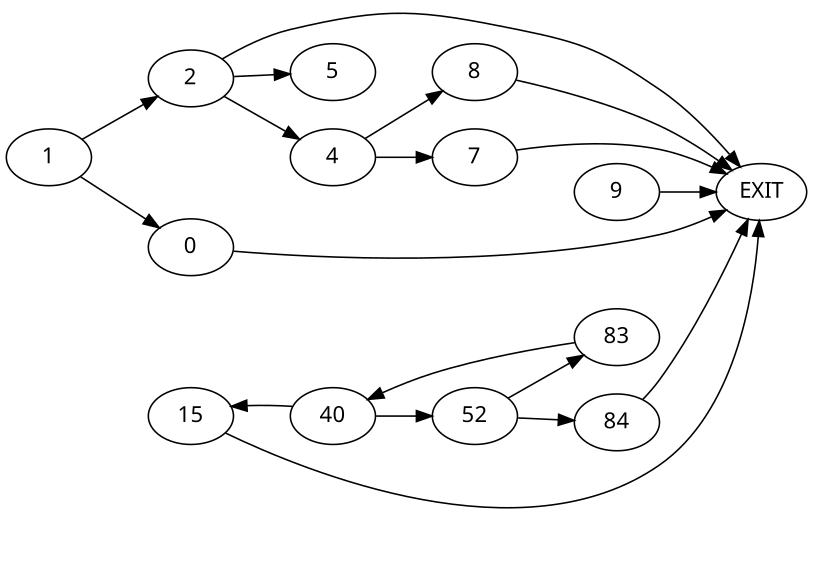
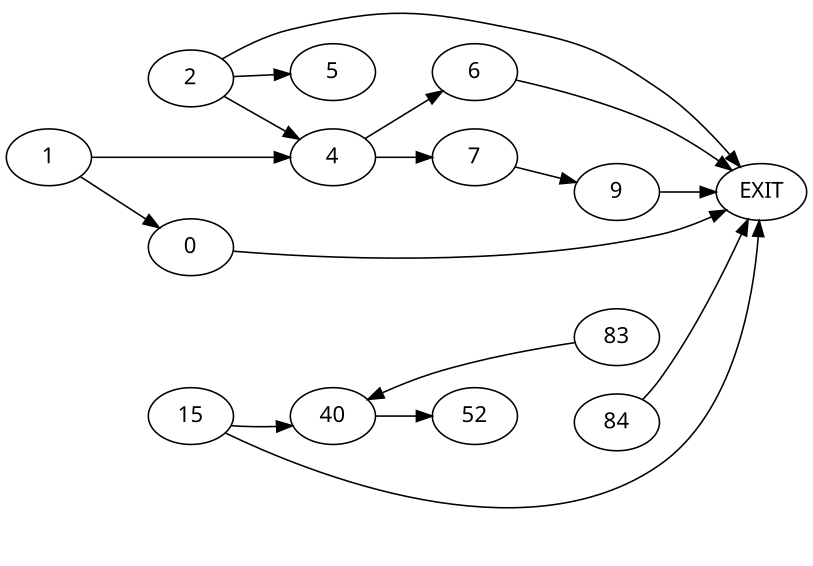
node "8": label "8" -> "6"
edge "1" -> "2": now "1" -> "4"
edge "7" -> "EXIT": now "7" -> "9"
edge "52" -> "83": removed
edge "40" -> "15": reversed
edge "52" -> "84": removed
